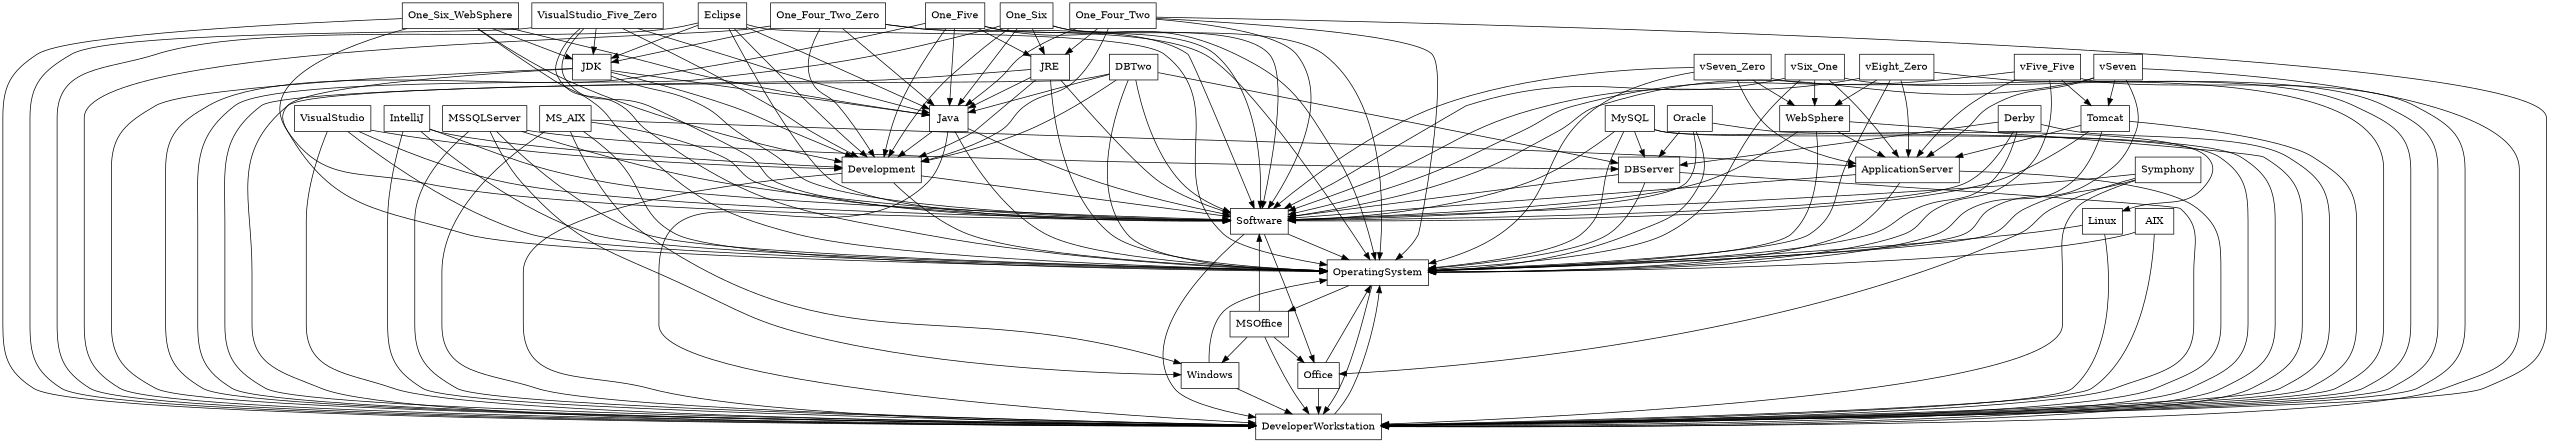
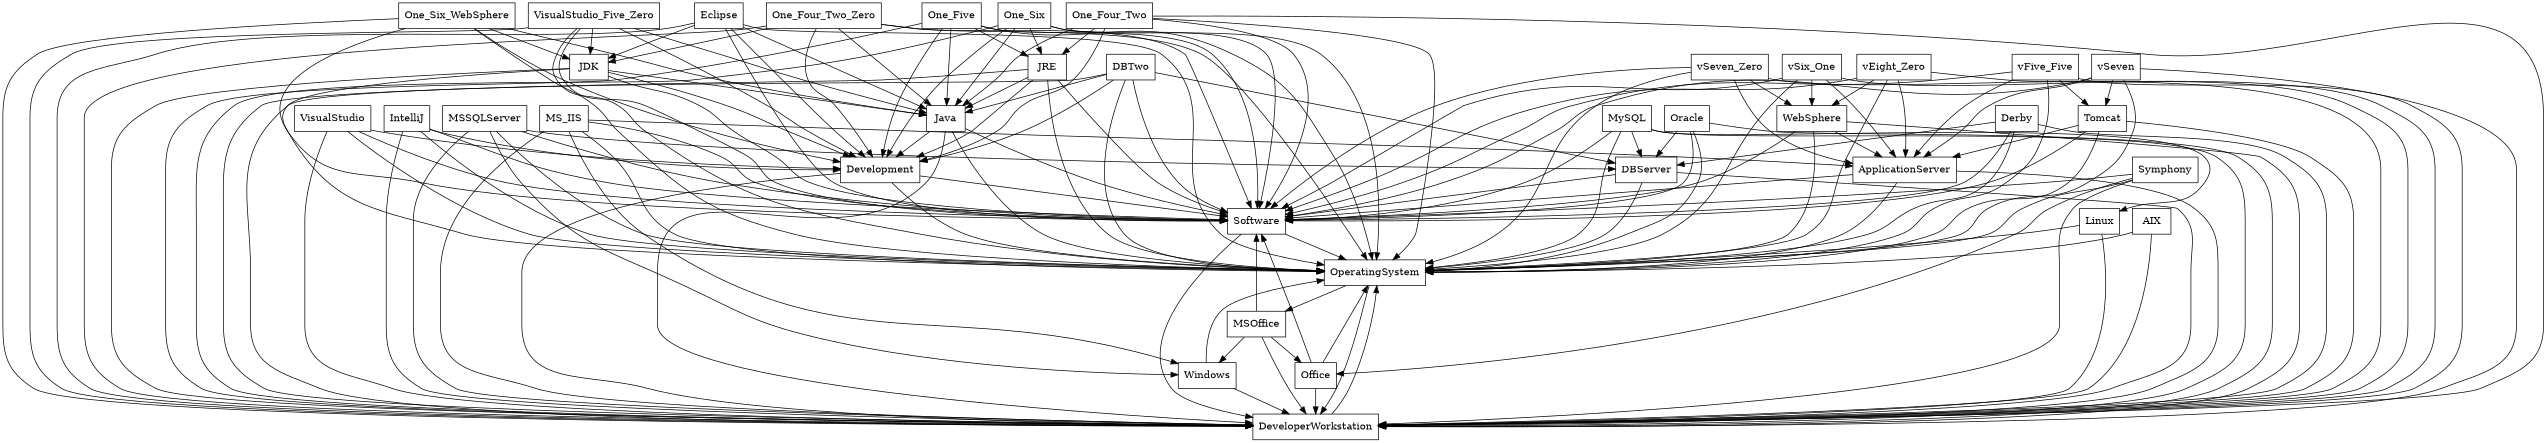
node "MS_AIX": label "MS_AIX" -> "MS_IIS"
edge "Software" -> "Office": reversed
